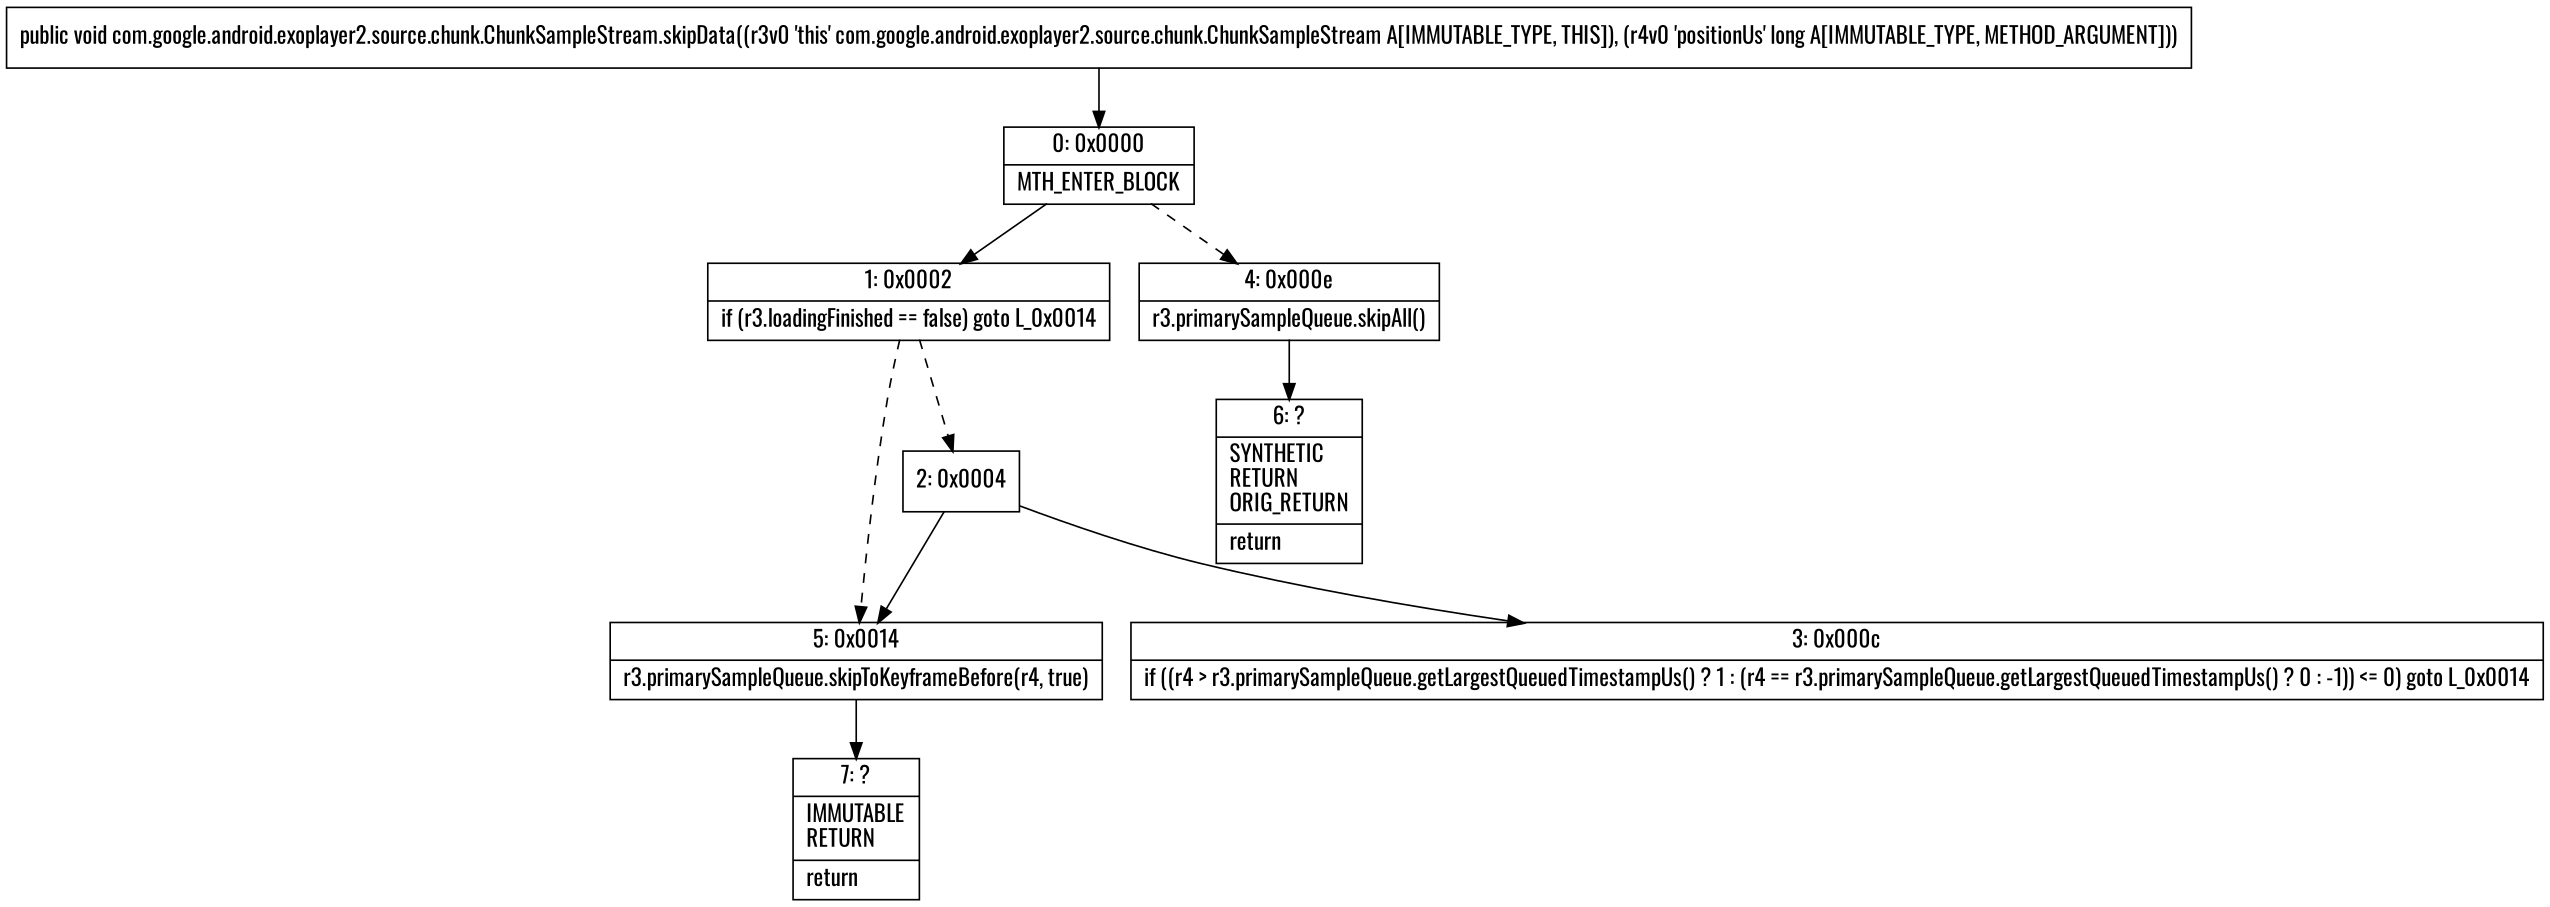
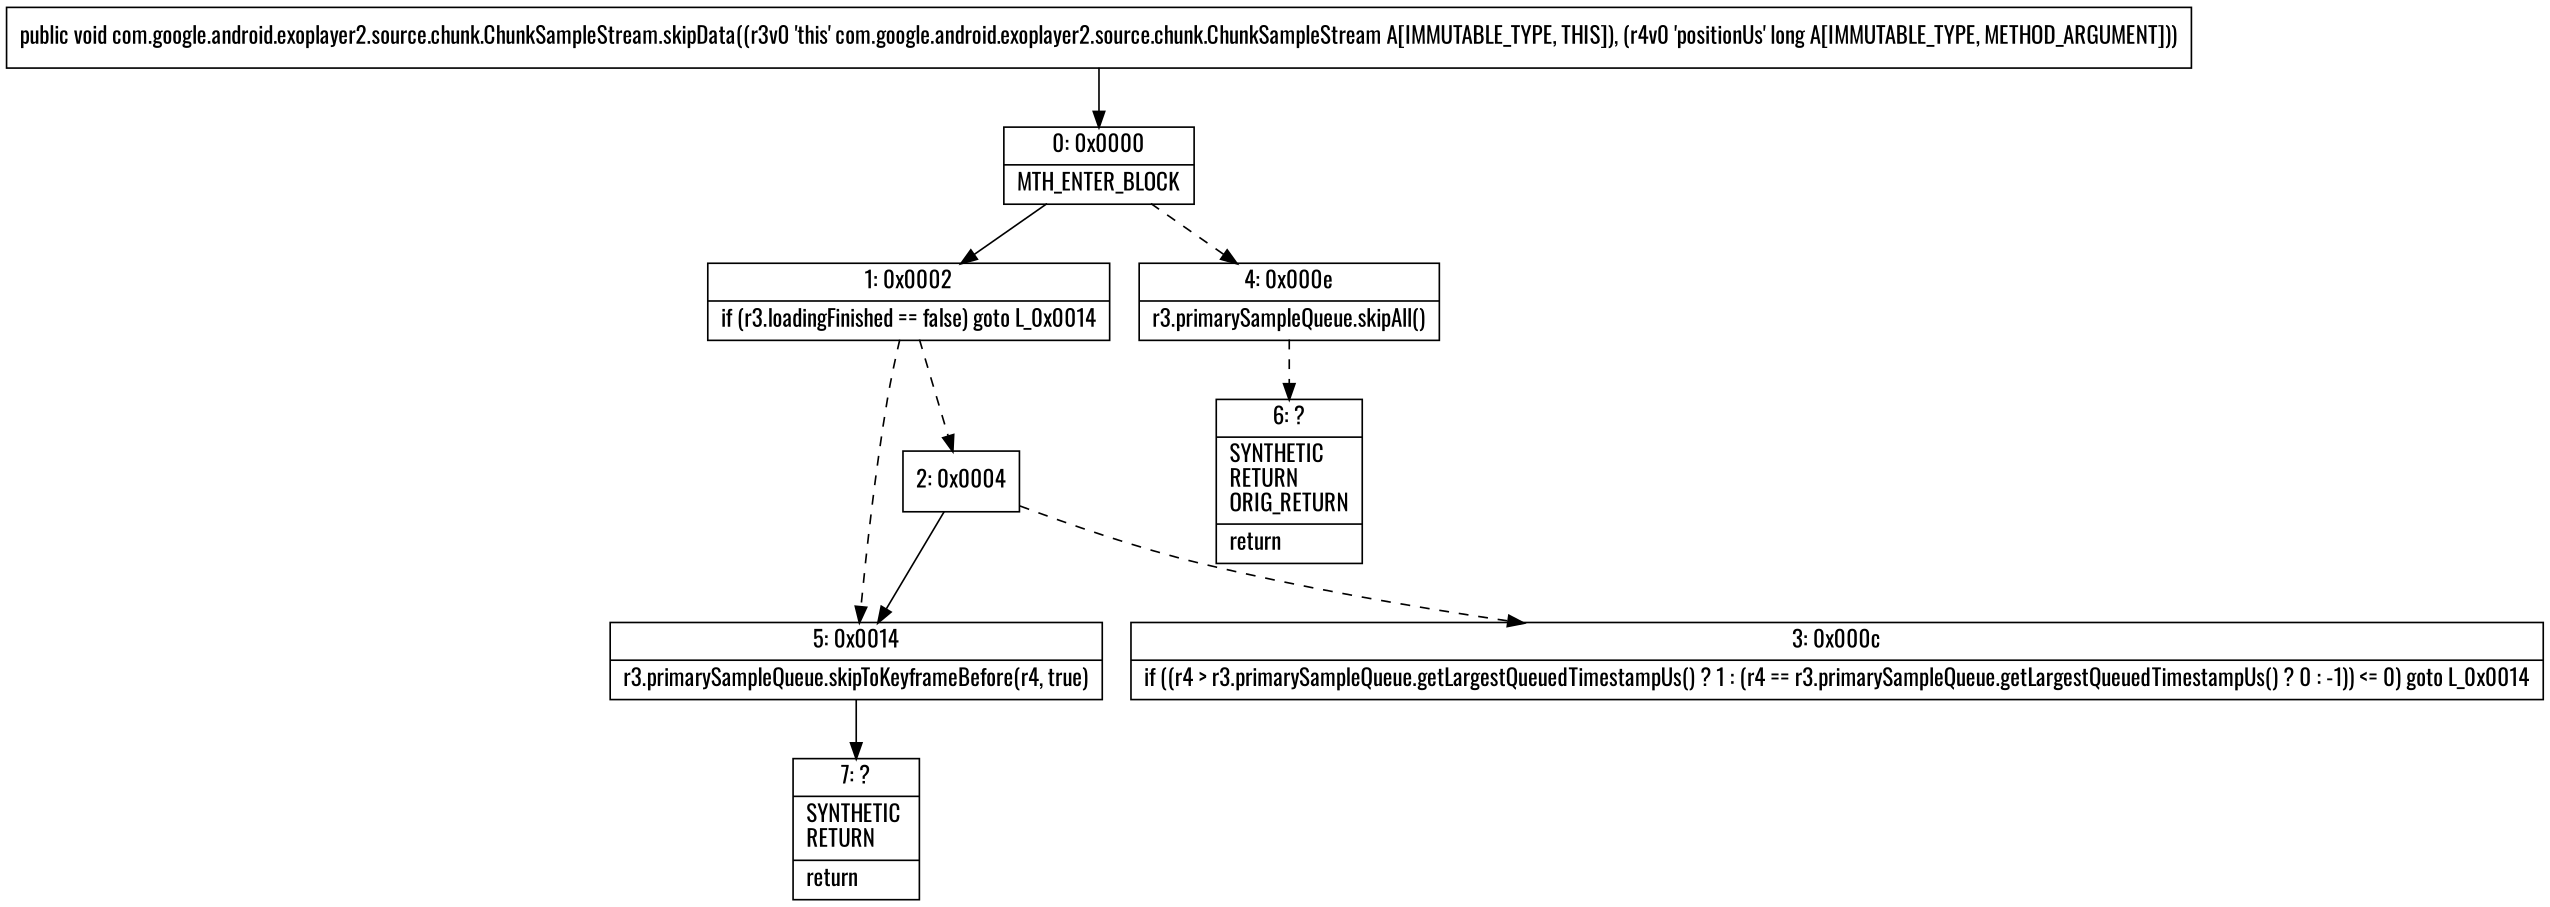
edge "4: 0x000e" -> "6: ?": style solid -> dashed
edge "2: 0x0004" -> "3: 0x000c": style solid -> dashed
node "7: ?": text "IMMUTABLE" -> "SYNTHETIC"
